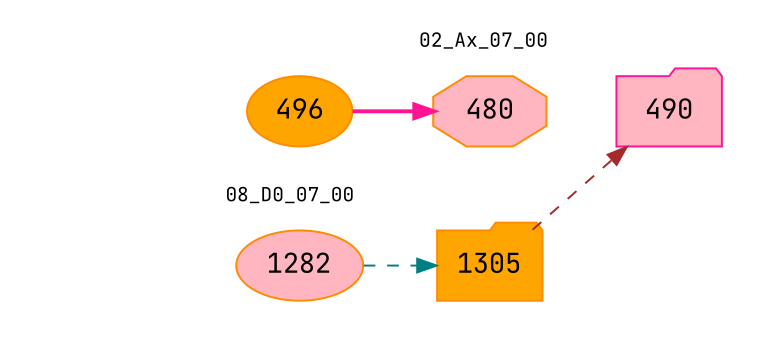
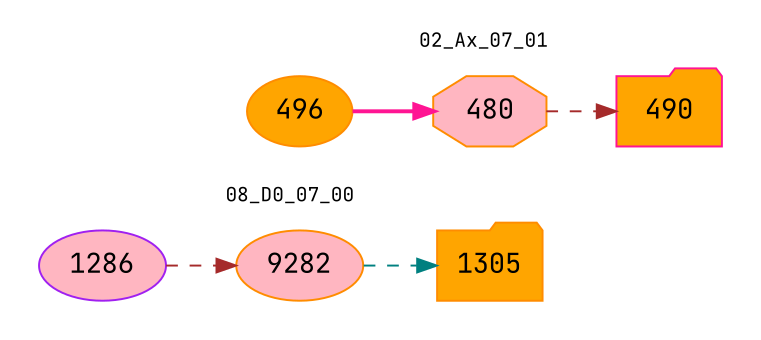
cluster "02_Ax_07_00": label "02_Ax_07_00" -> "02_Ax_07_01"
node "490": fillcolor lightpink -> orange
edge "1305" -> "490": now "480" -> "490"
node "1286": added
node "1282": label "1282" -> "9282"
